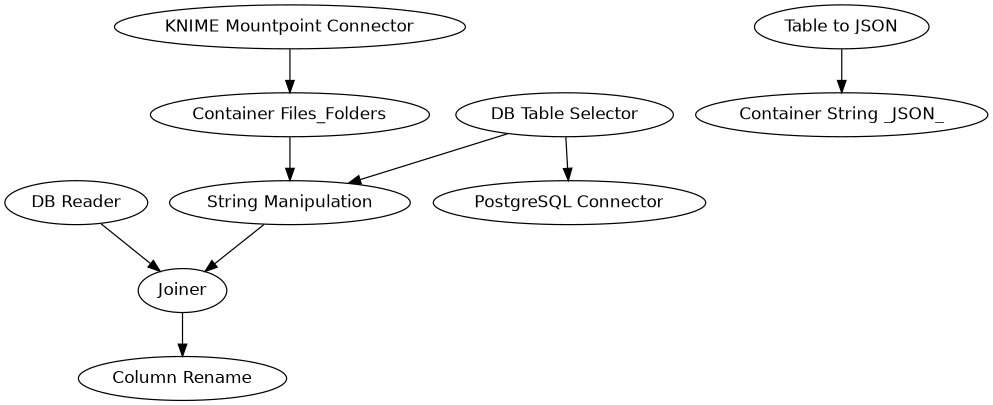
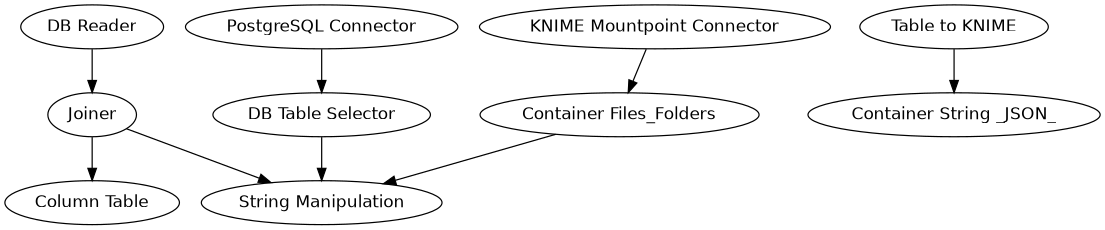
node "Table to JSON": label "Table to JSON" -> "Table to KNIME"
edge "DB Table Selector" -> "PostgreSQL Connector": reversed
edge "String Manipulation" -> "Joiner": reversed
node "Column Rename": label "Column Rename" -> "Column Table"
